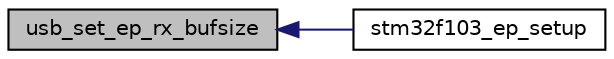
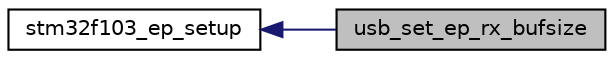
edge "stm32f103_ep_setup" -> "usb_set_ep_rx_bufsize": reversed
